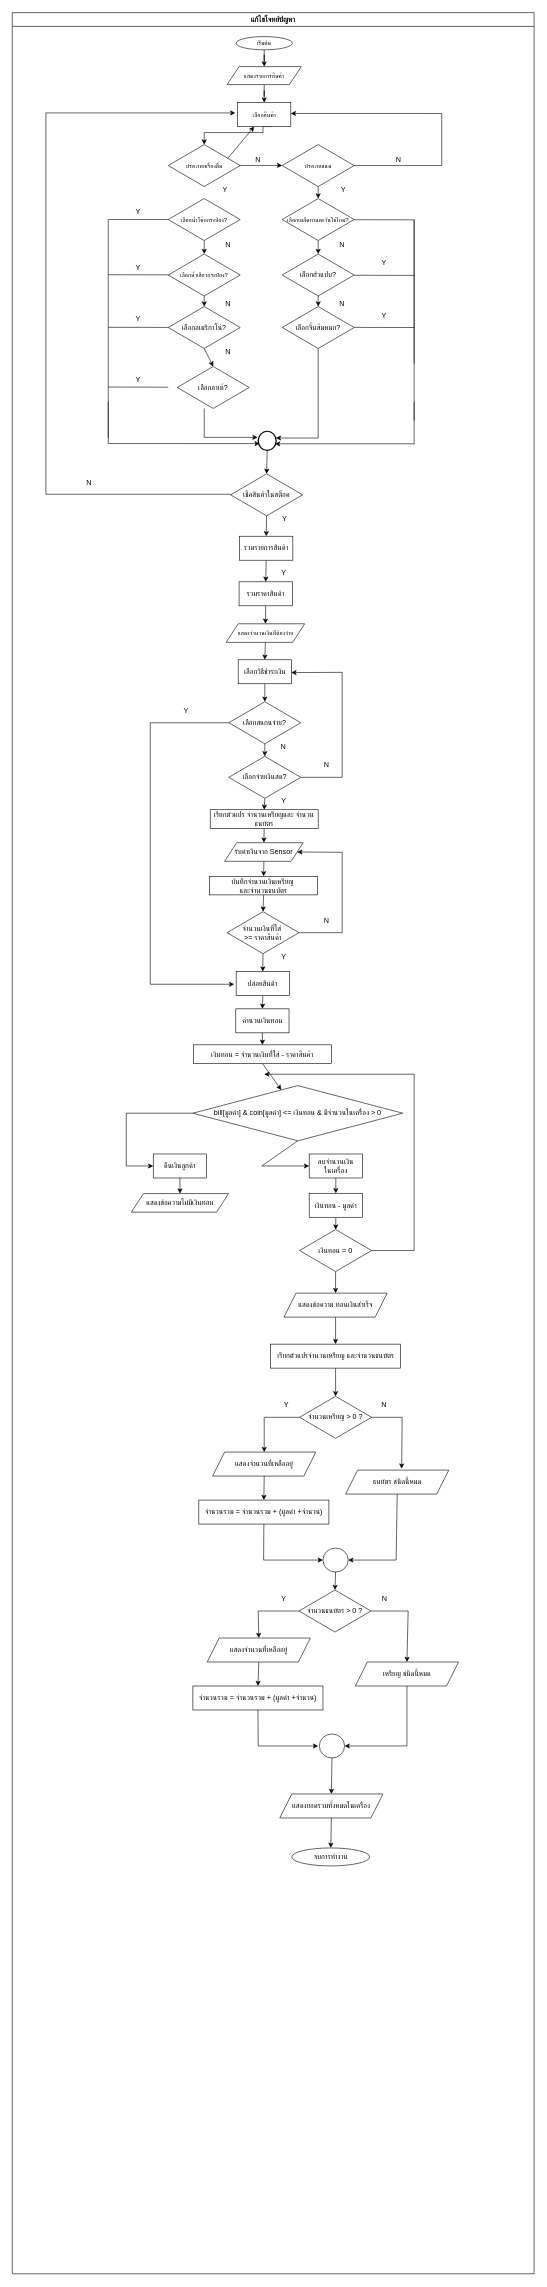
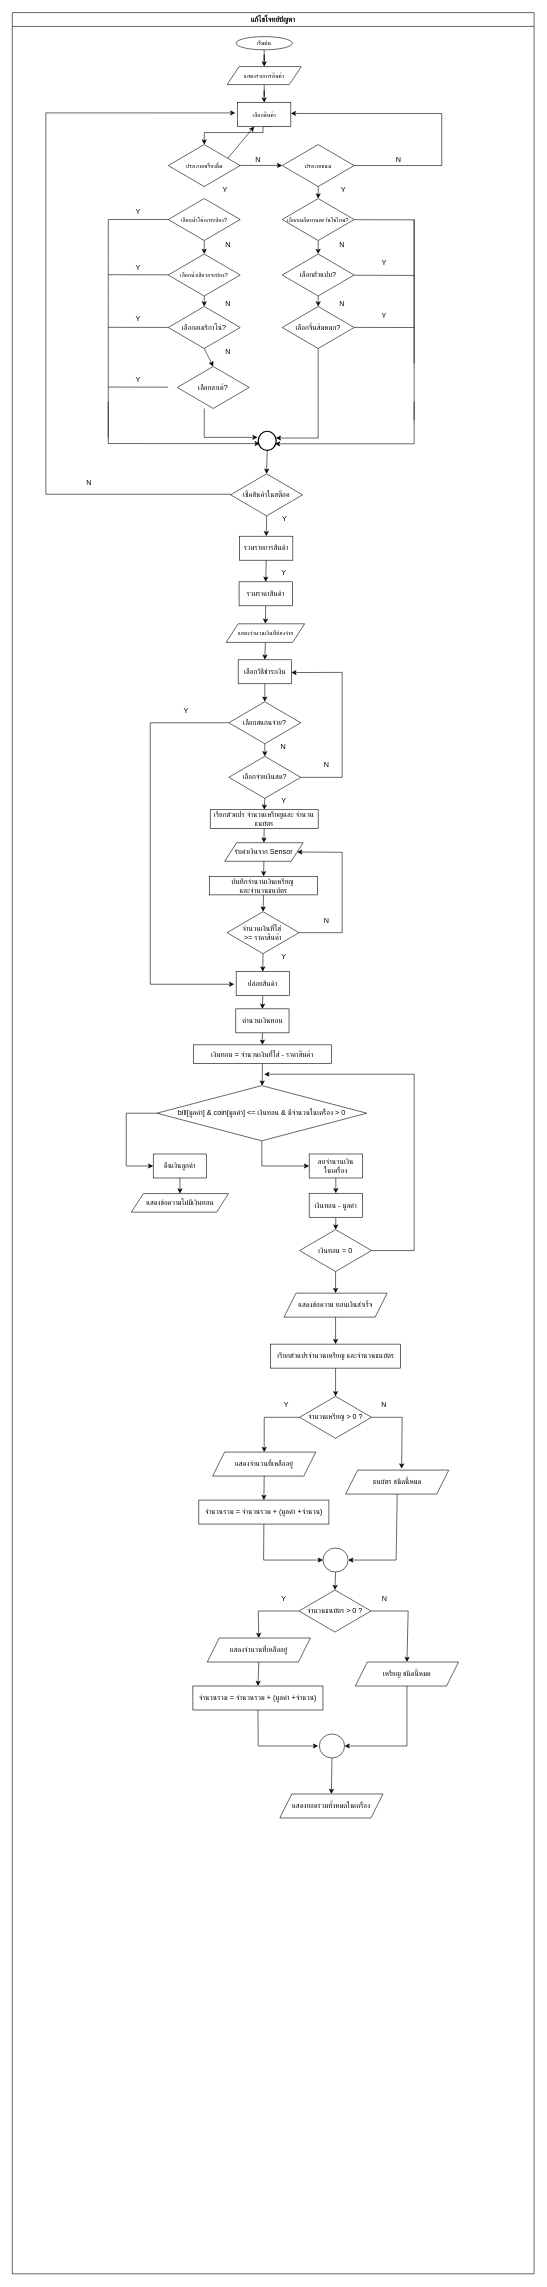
node "bill[มูลค่า] & coin[มูลค่า] <= เงินทอน & มีจำนวนในเครื่อง > 0": moved (298, 1113) -> (262, 1113)
edge "แสดงยอดรวมทั้งหมดในเครื่อง" -> "จบการทำงาน": removed
node "จบการทำงาน": removed
